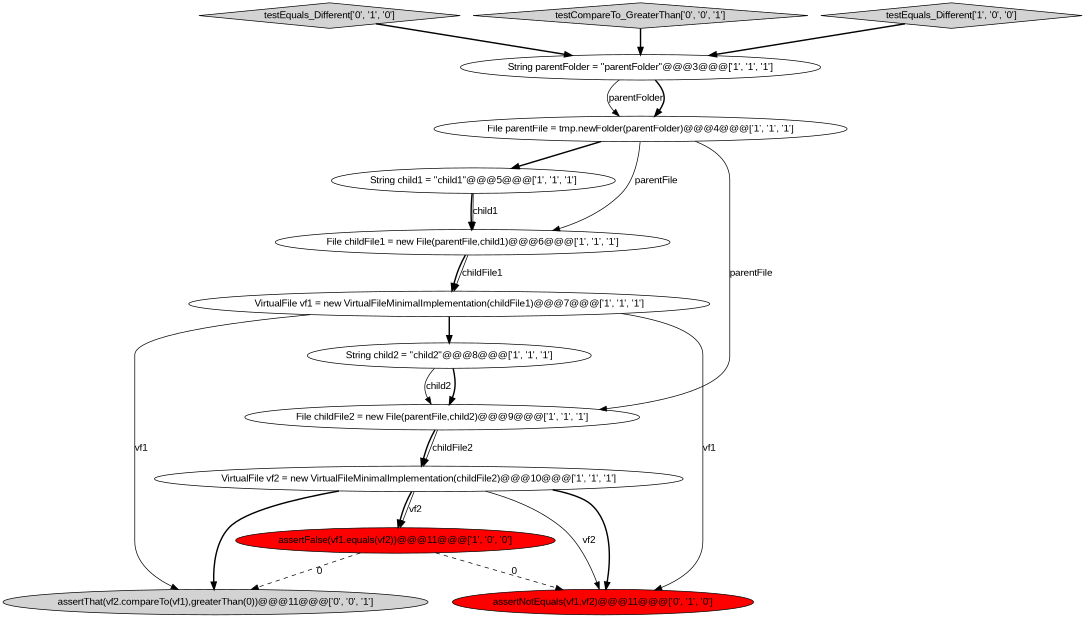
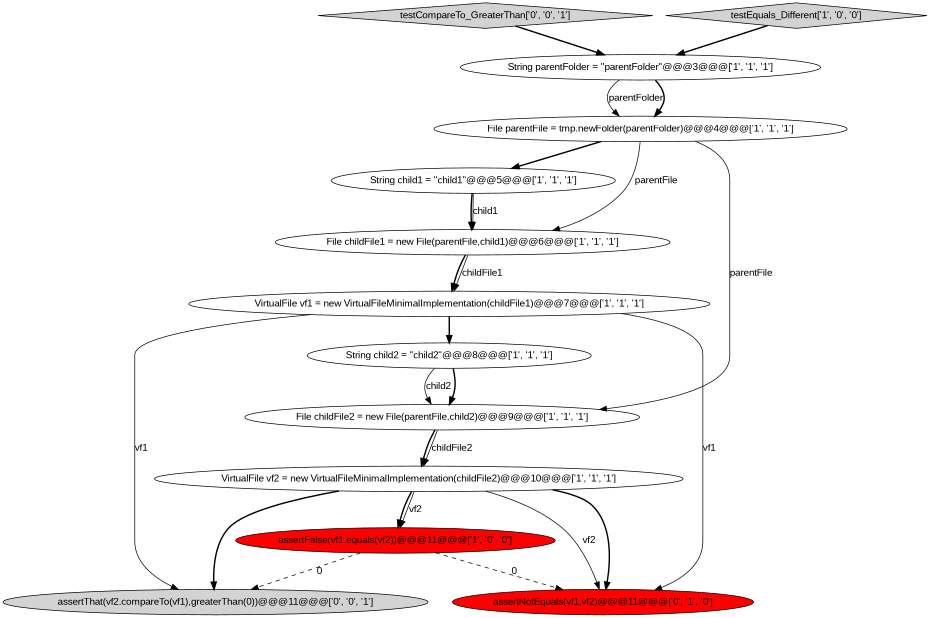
node "testEquals_Different['0', '1', '0']": removed
